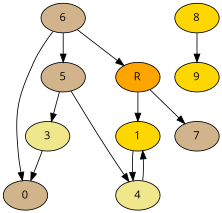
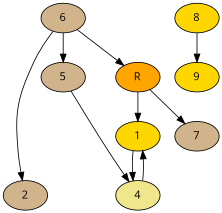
node "3": removed
node "0": label "0" -> "2"
